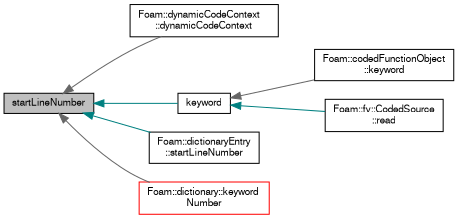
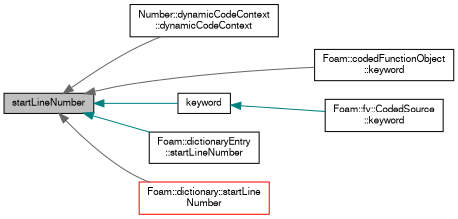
node "Foam::dynamicCodeContext ::dynamicCodeContext": label "Foam::dynamicCodeContext ::dynamicCodeContext" -> "Number::dynamicCodeContext ::dynamicCodeContext"
edge "Foam::codedFunctionObject ::keyword" -> "keyword": now "Foam::codedFunctionObject ::keyword" -> "startLineNumber"
node "Foam::fv::CodedSource ::read": label "Foam::fv::CodedSource ::read" -> "Foam::fv::CodedSource ::keyword"
node "Foam::dictionary::keyword Number": label "Foam::dictionary::keyword Number" -> "Foam::dictionary::startLine Number"
